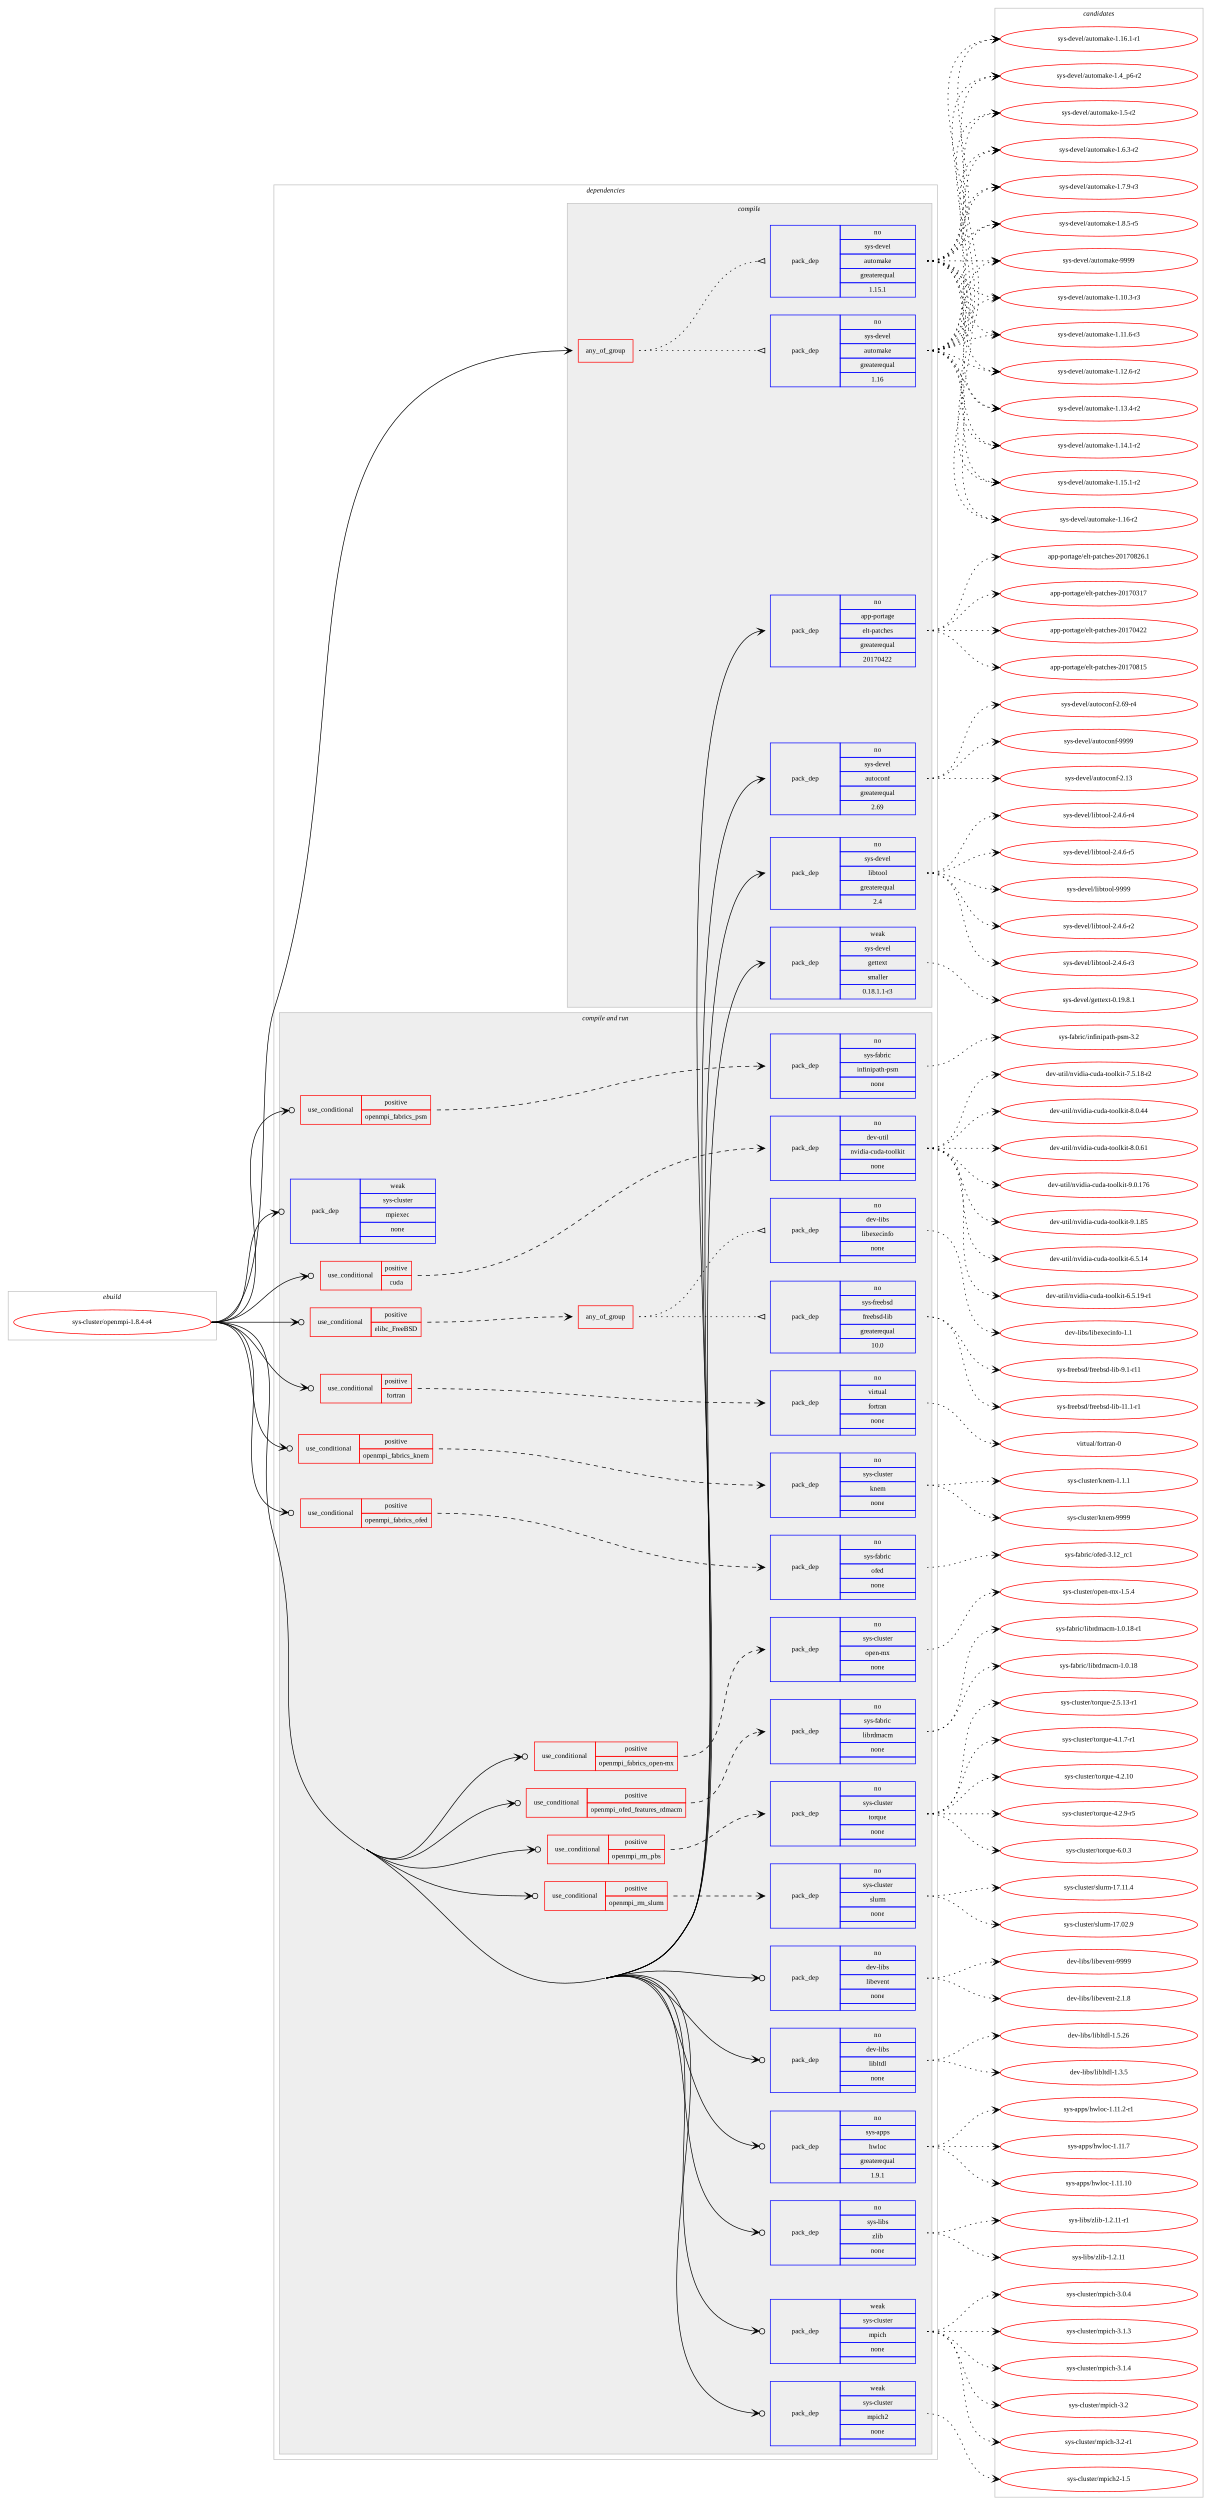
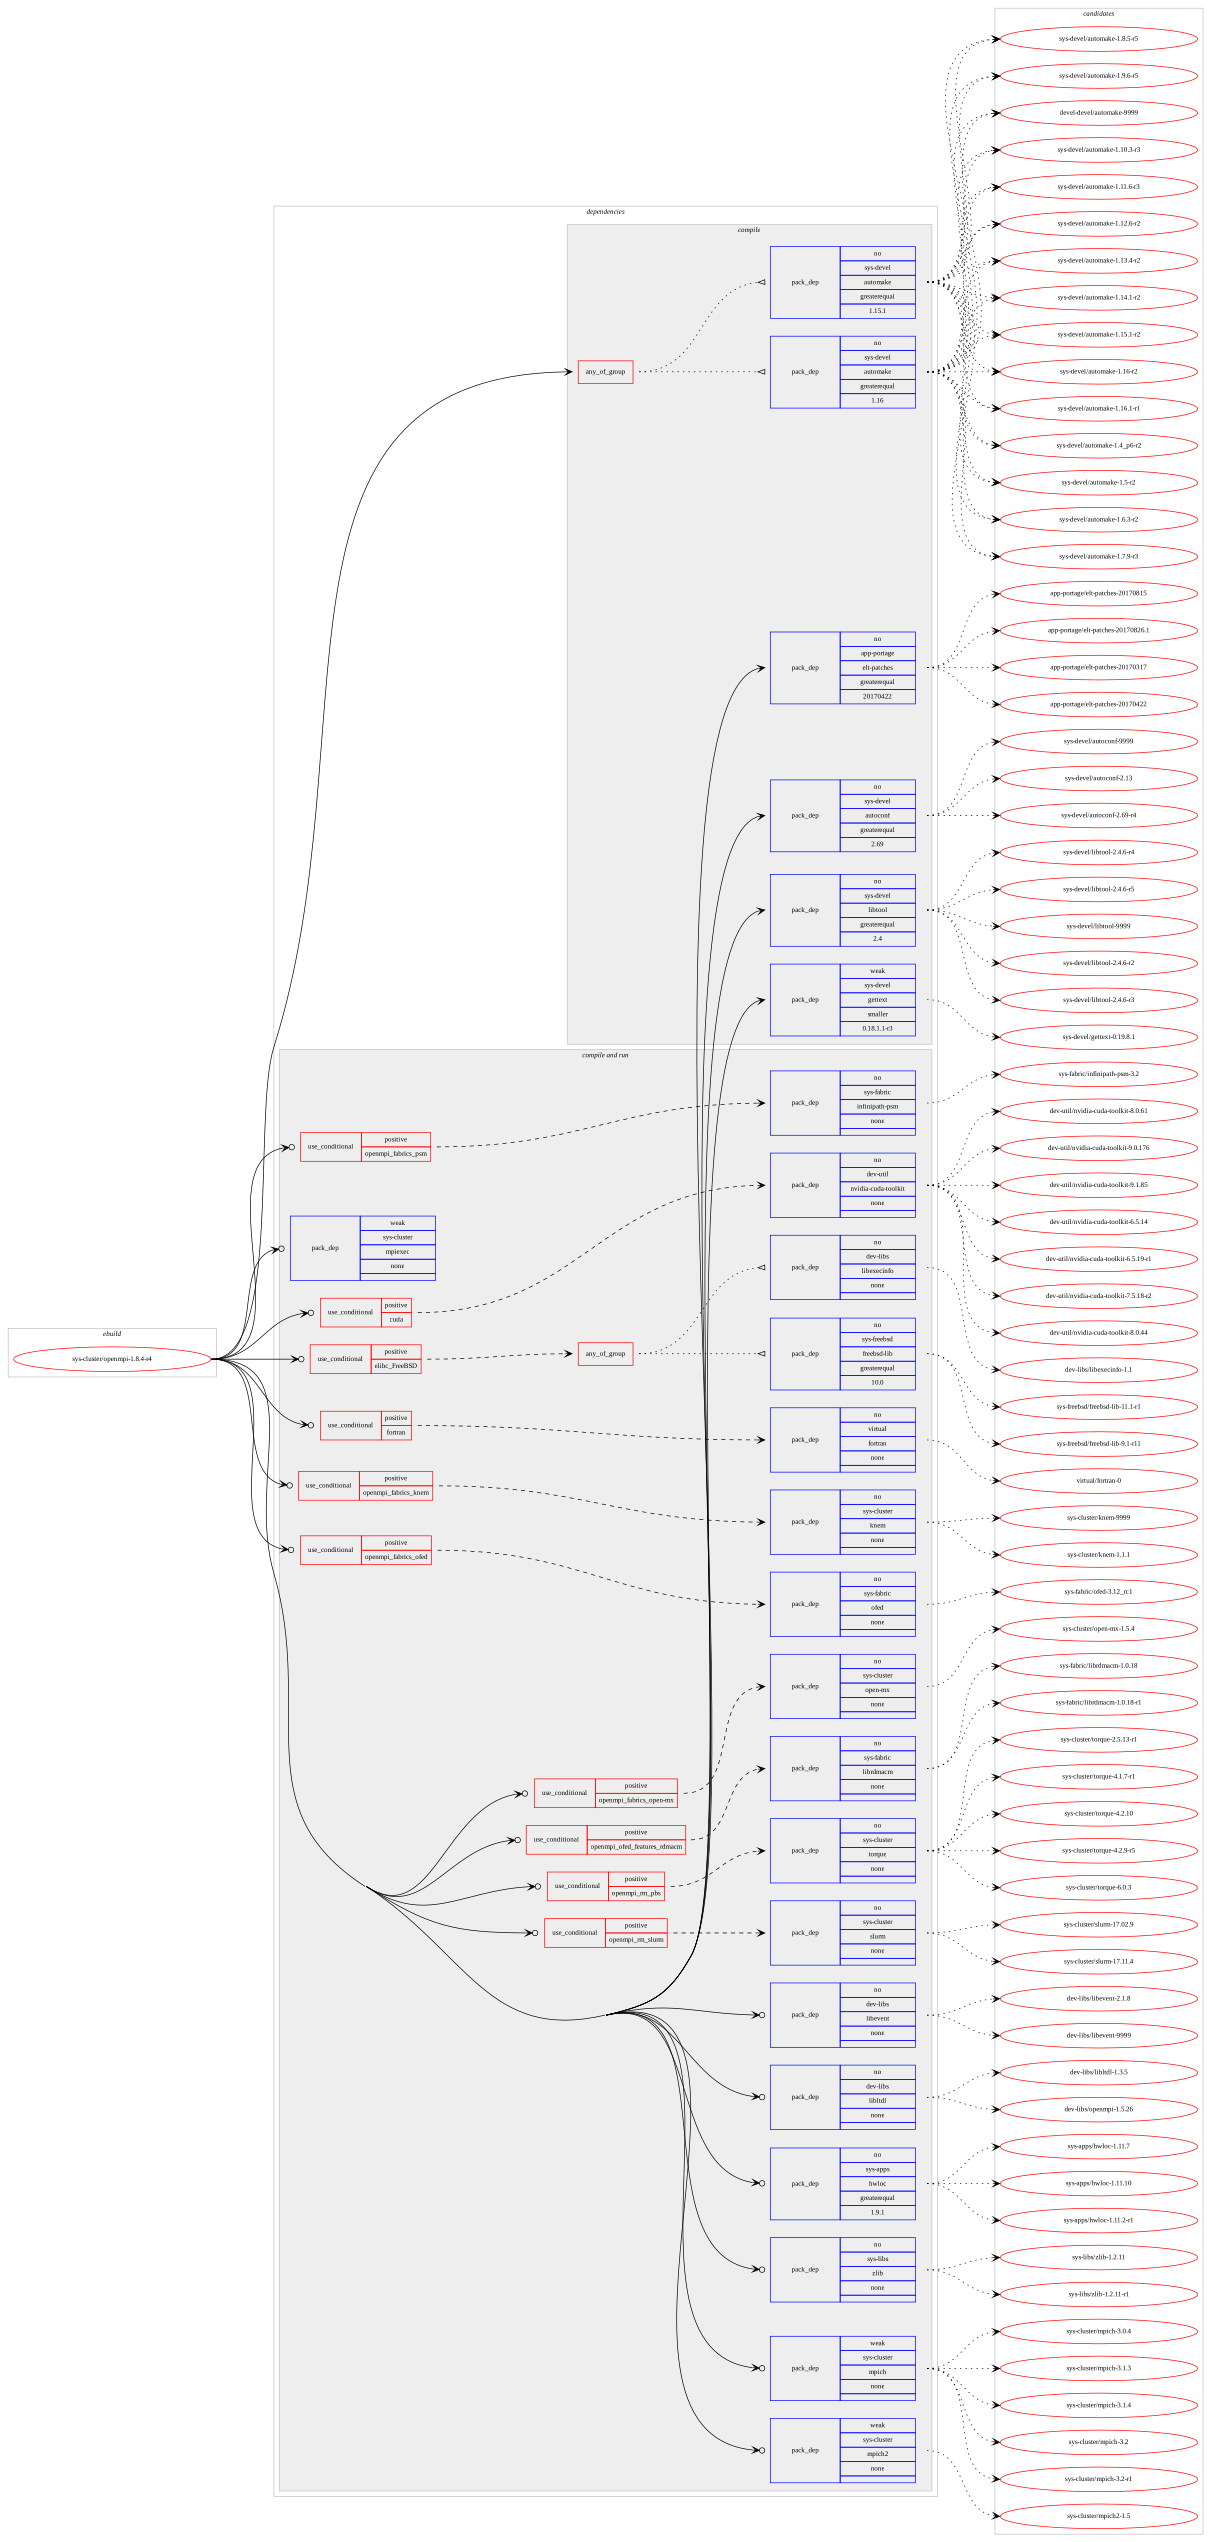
node "sys-devel/automake-1.9.6-r5": added
node "sys-devel/automake-9999": label "sys-devel/automake-9999" -> "devel-devel/automake-9999"
node "dev-libs/libltdl-1.5.26": label "dev-libs/libltdl-1.5.26" -> "dev-libs/openmpi-1.5.26"
